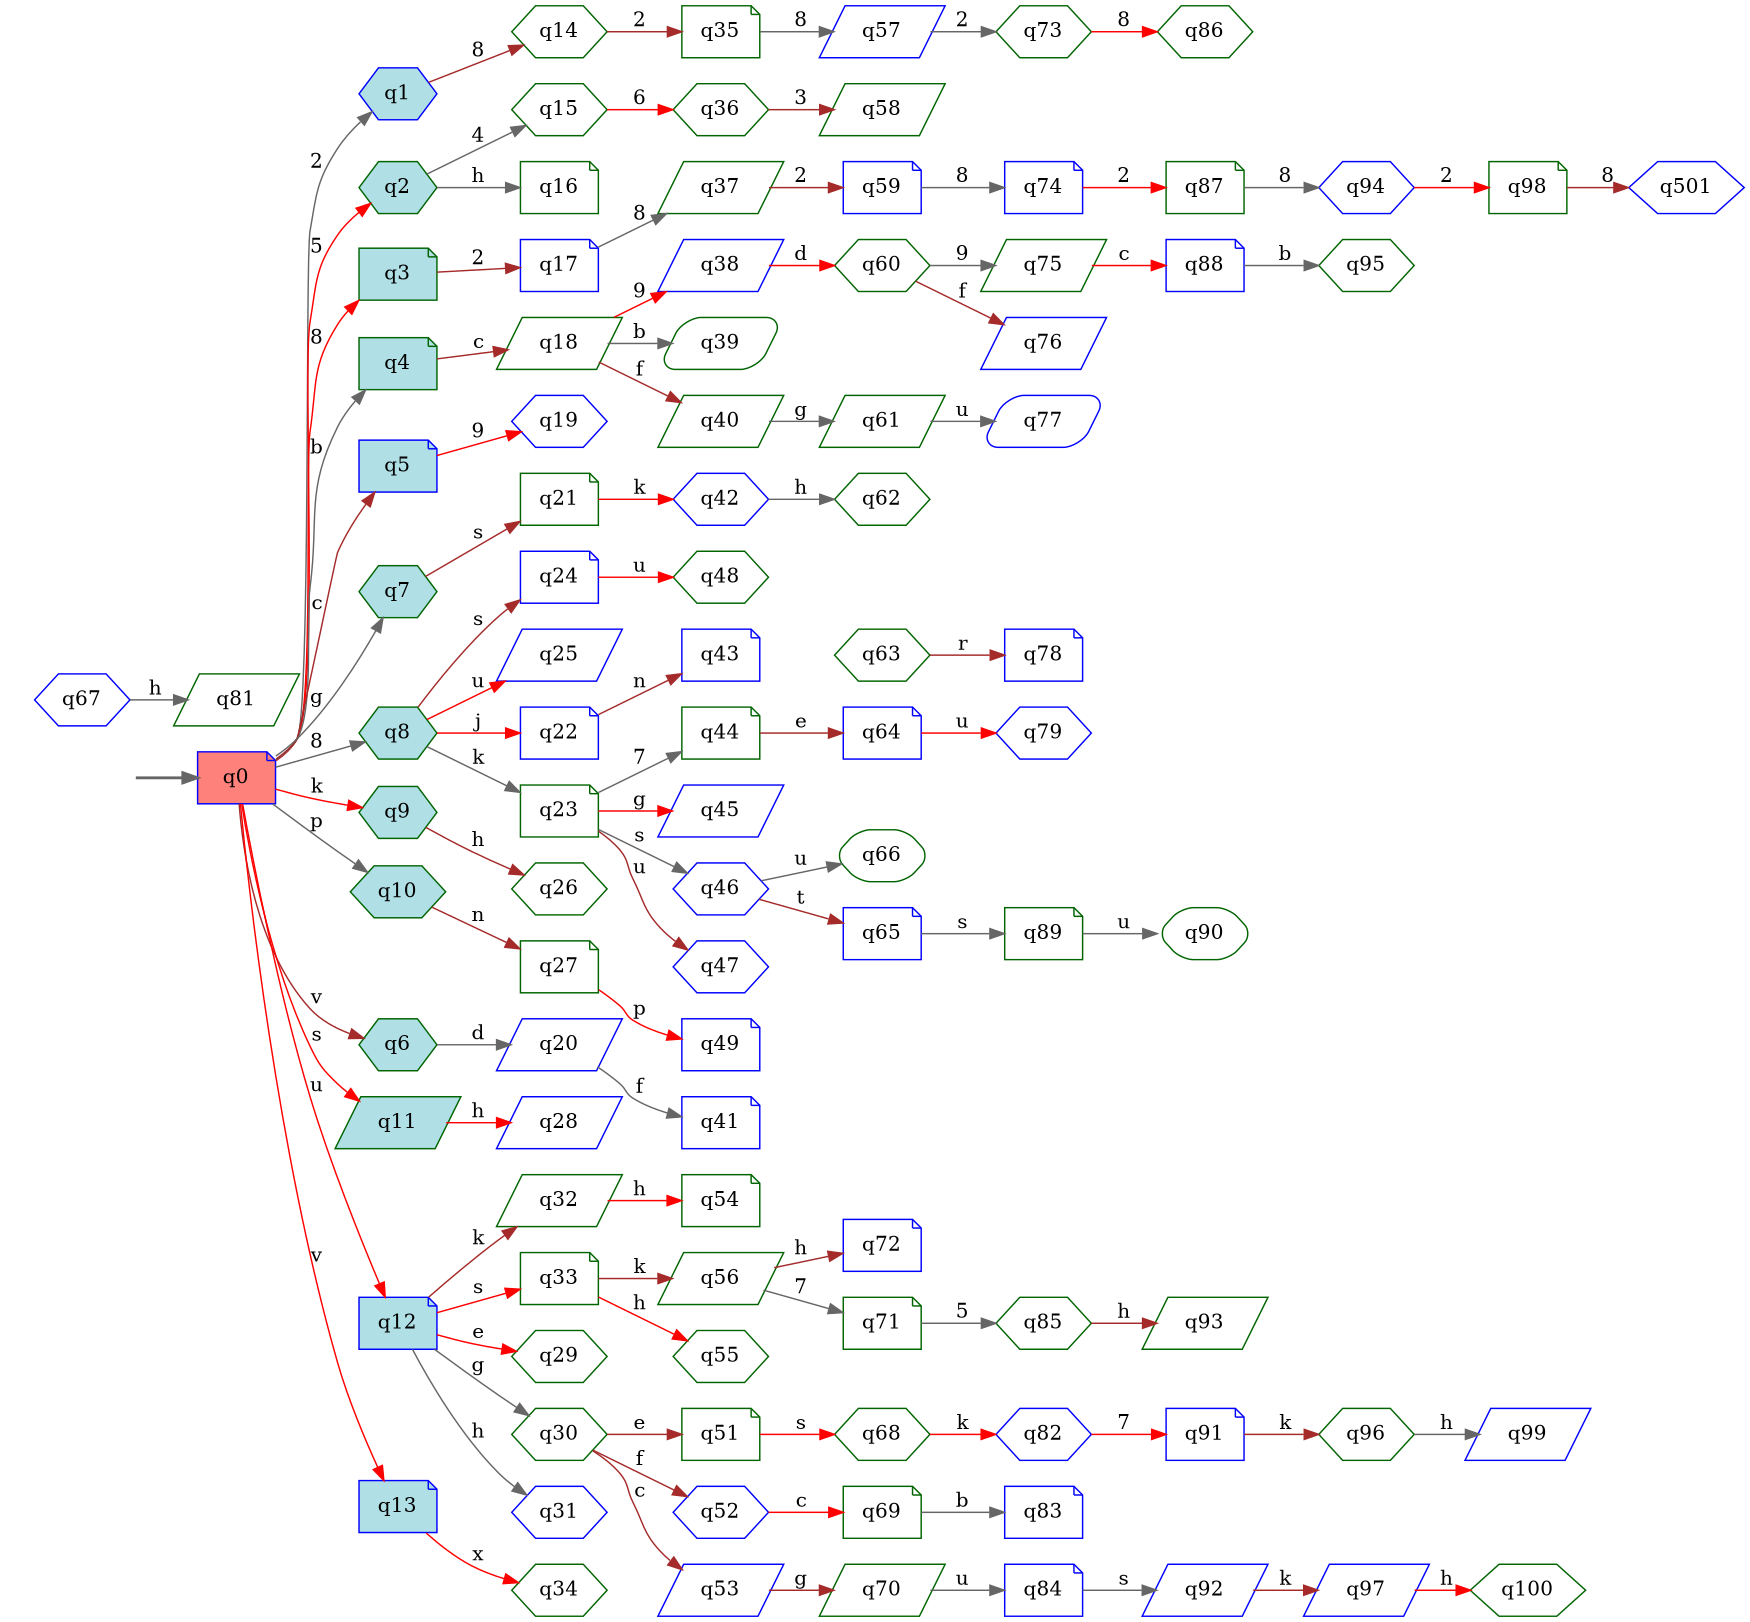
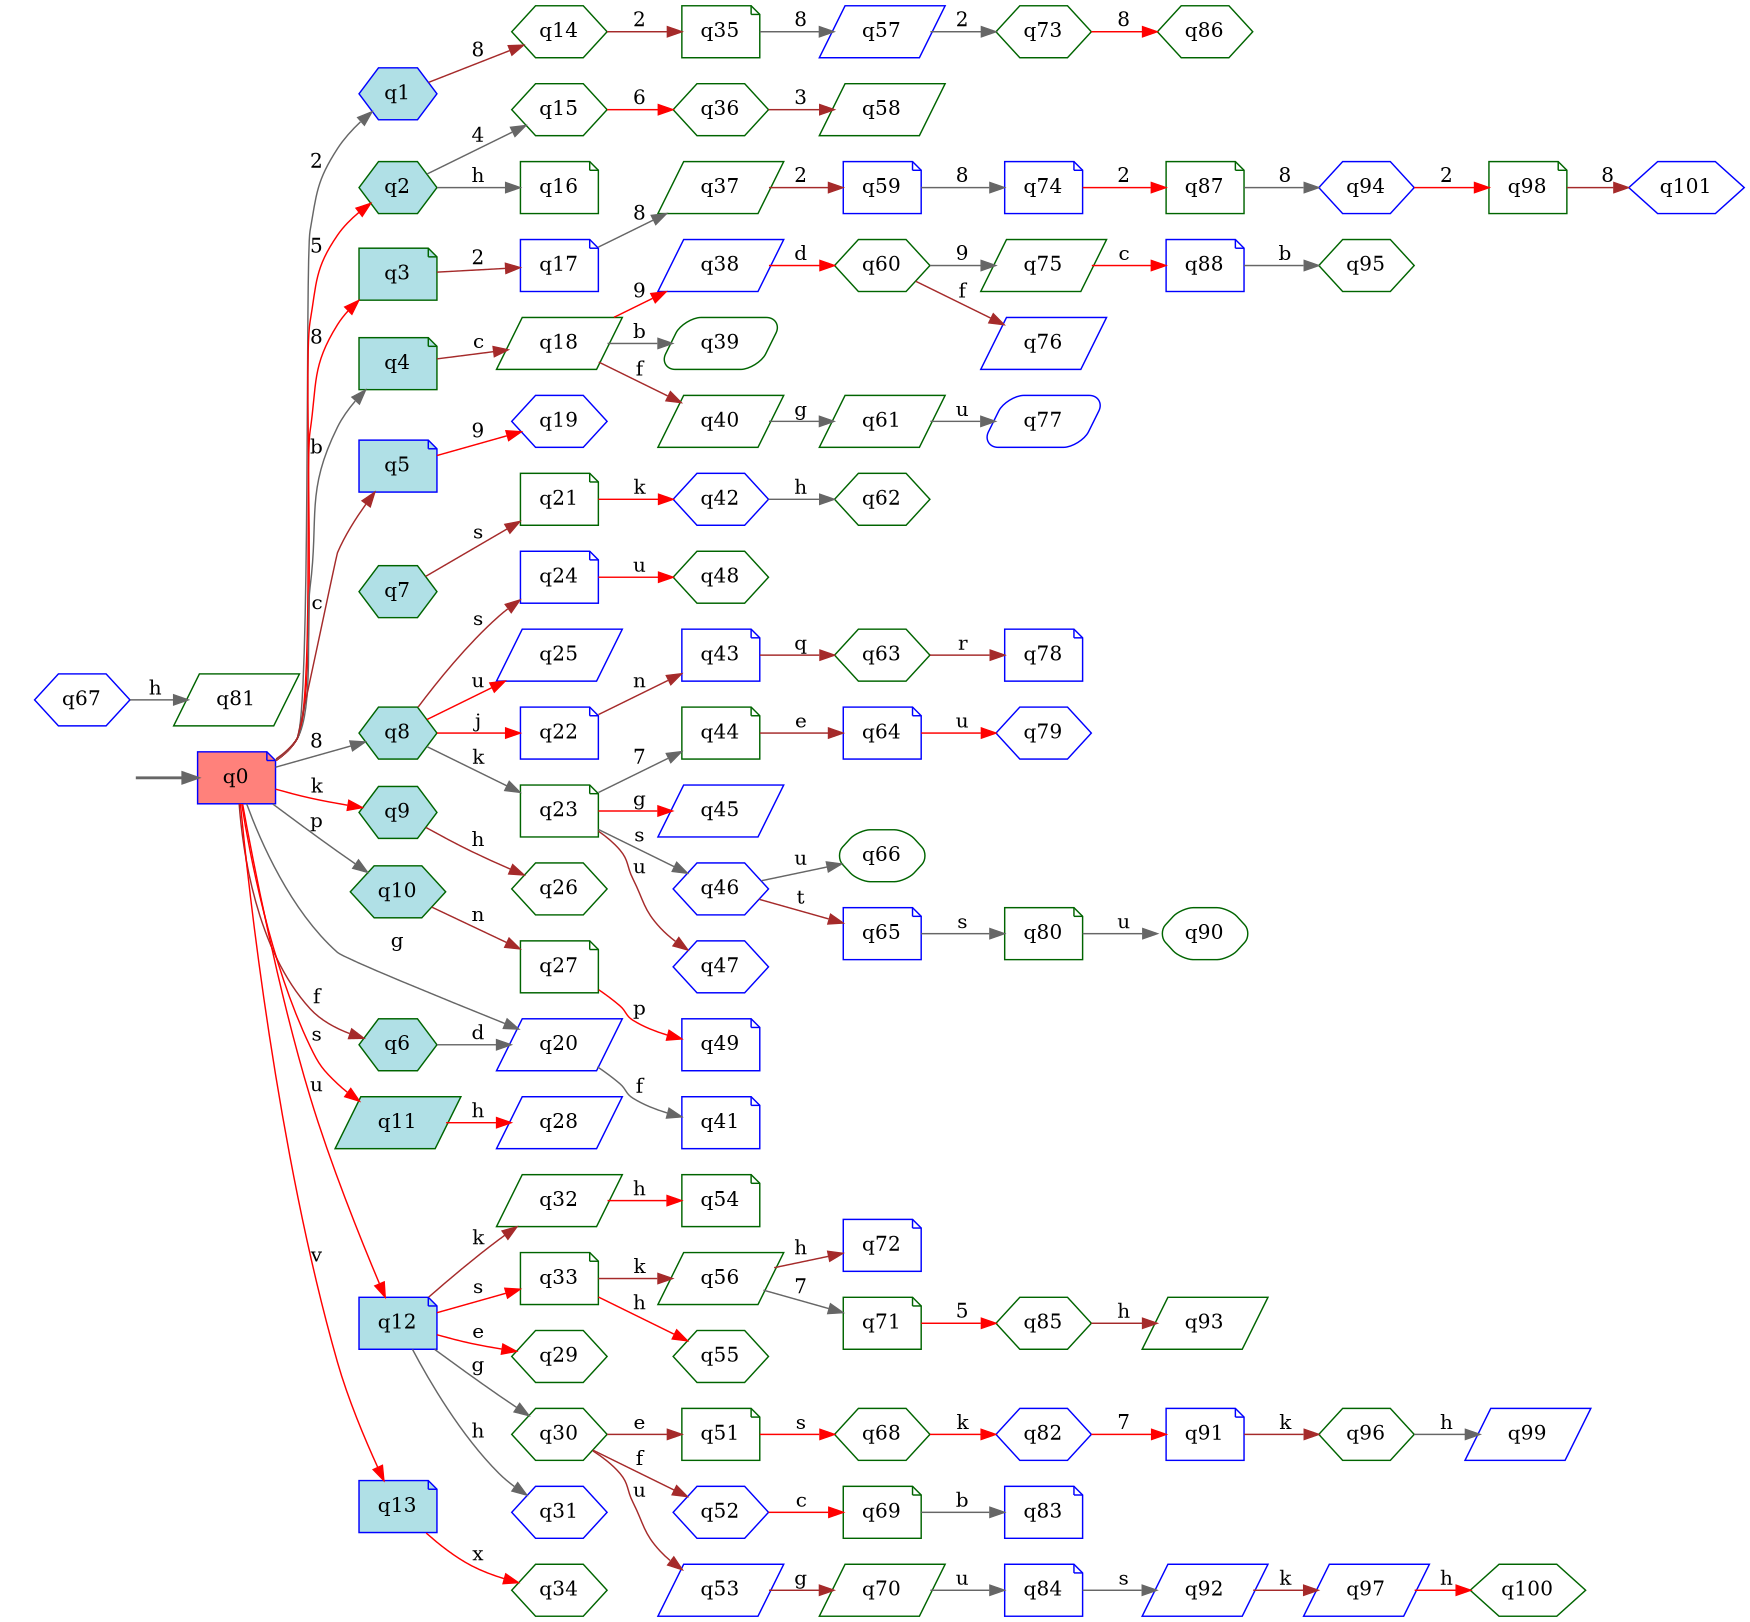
node "q501": label "q501" -> "q101"
edge "q43" -> "q63": added, label "q"
edge "q0" -> "q7": now "q0" -> "q20"
node "q89": label "q89" -> "q80"
edge "q0" -> "q6": label "v" -> "f"
edge "q71" -> "q85": color gray40 -> red
edge "q30" -> "q53": label "c" -> "u"
